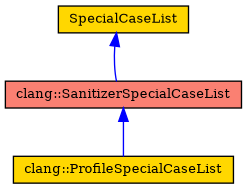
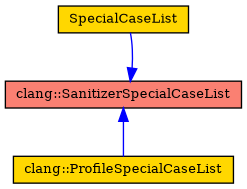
edge "clang::SanitizerSpecialCaseList" -> "SpecialCaseList": reversed
